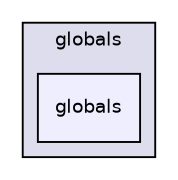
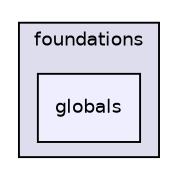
cluster "globals": label "globals" -> "foundations"
